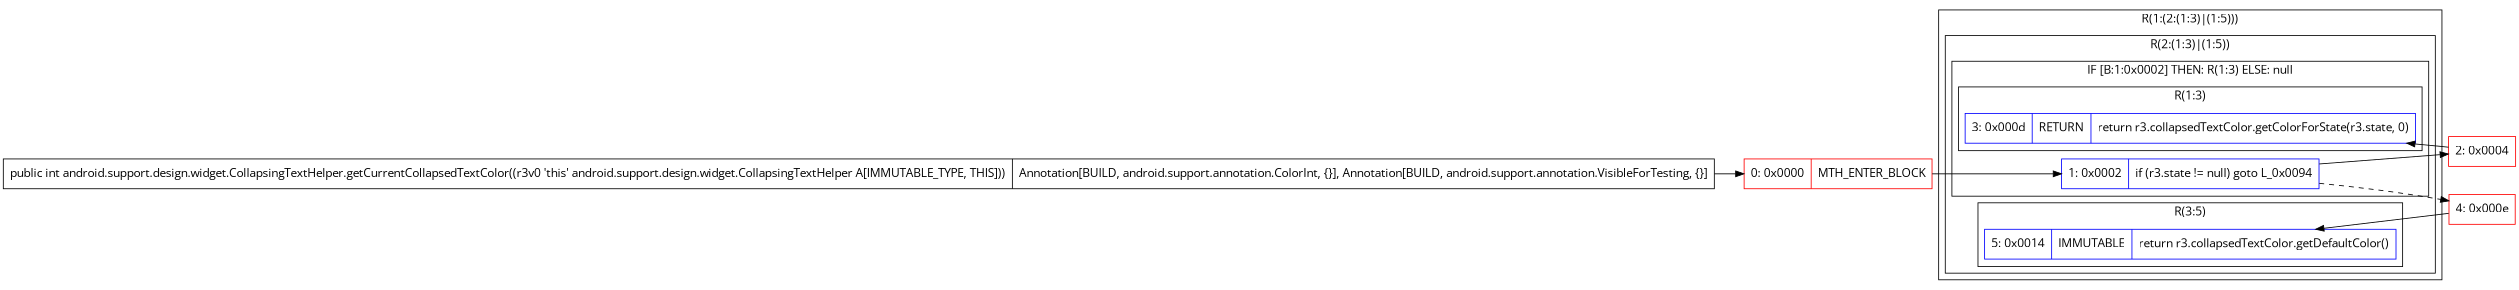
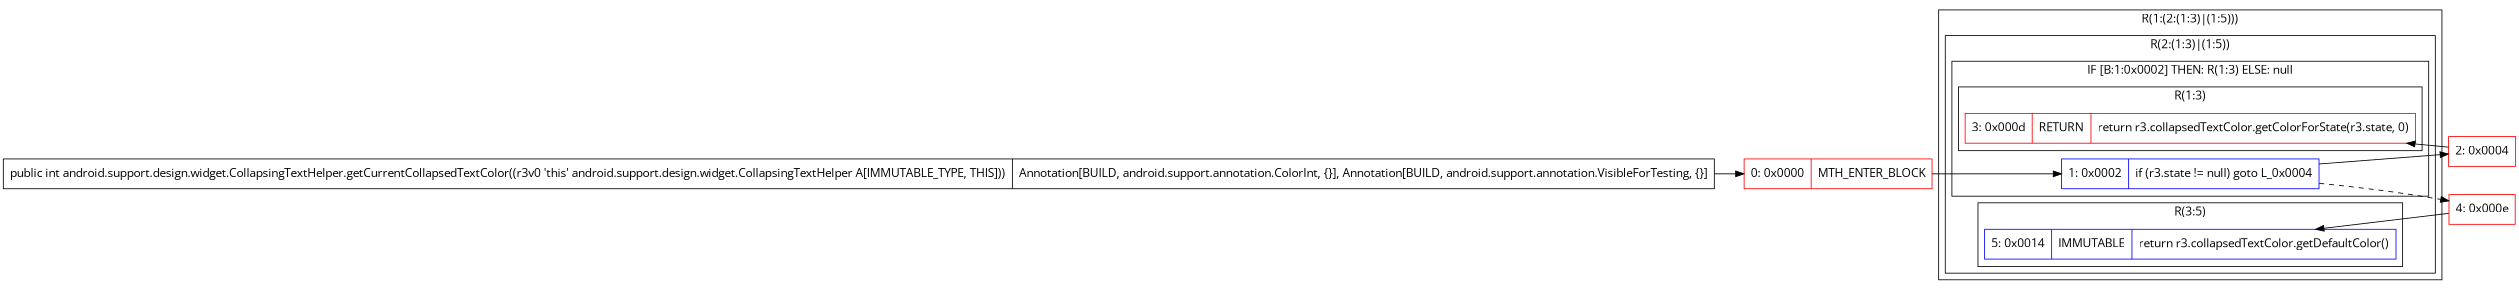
node "3: 0x000d": color blue -> red
node "1: 0x0002": text "if (r3.state != null) goto L_0x0094" -> "if (r3.state != null) goto L_0x0004"
